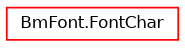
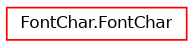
node "BmFont.FontChar": label "BmFont.FontChar" -> "FontChar.FontChar"
